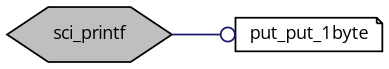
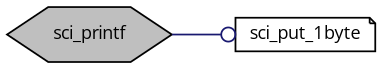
node "put_put_1byte": label "put_put_1byte" -> "sci_put_1byte"
